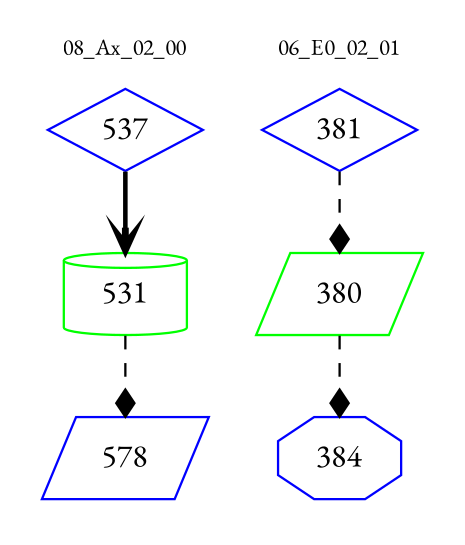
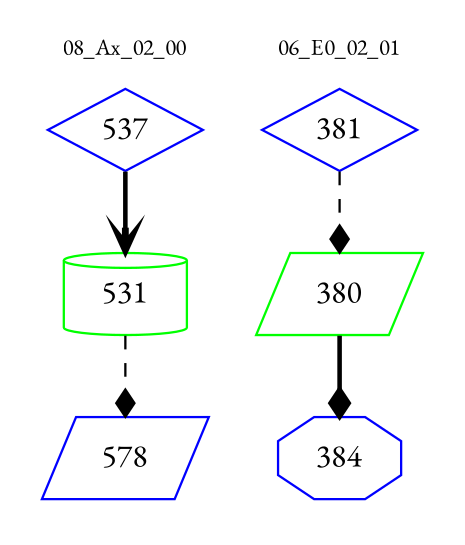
edge "380" -> "384": style dashed -> bold
